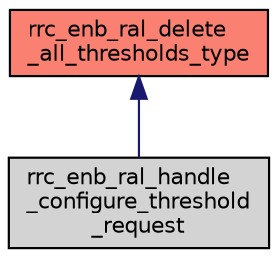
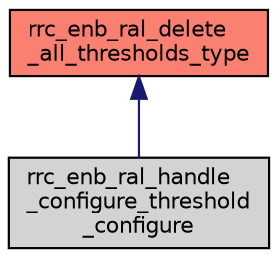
node "rrc_enb_ral_handle _configure_threshold _request": label "rrc_enb_ral_handle _configure_threshold _request" -> "rrc_enb_ral_handle _configure_threshold _configure"
